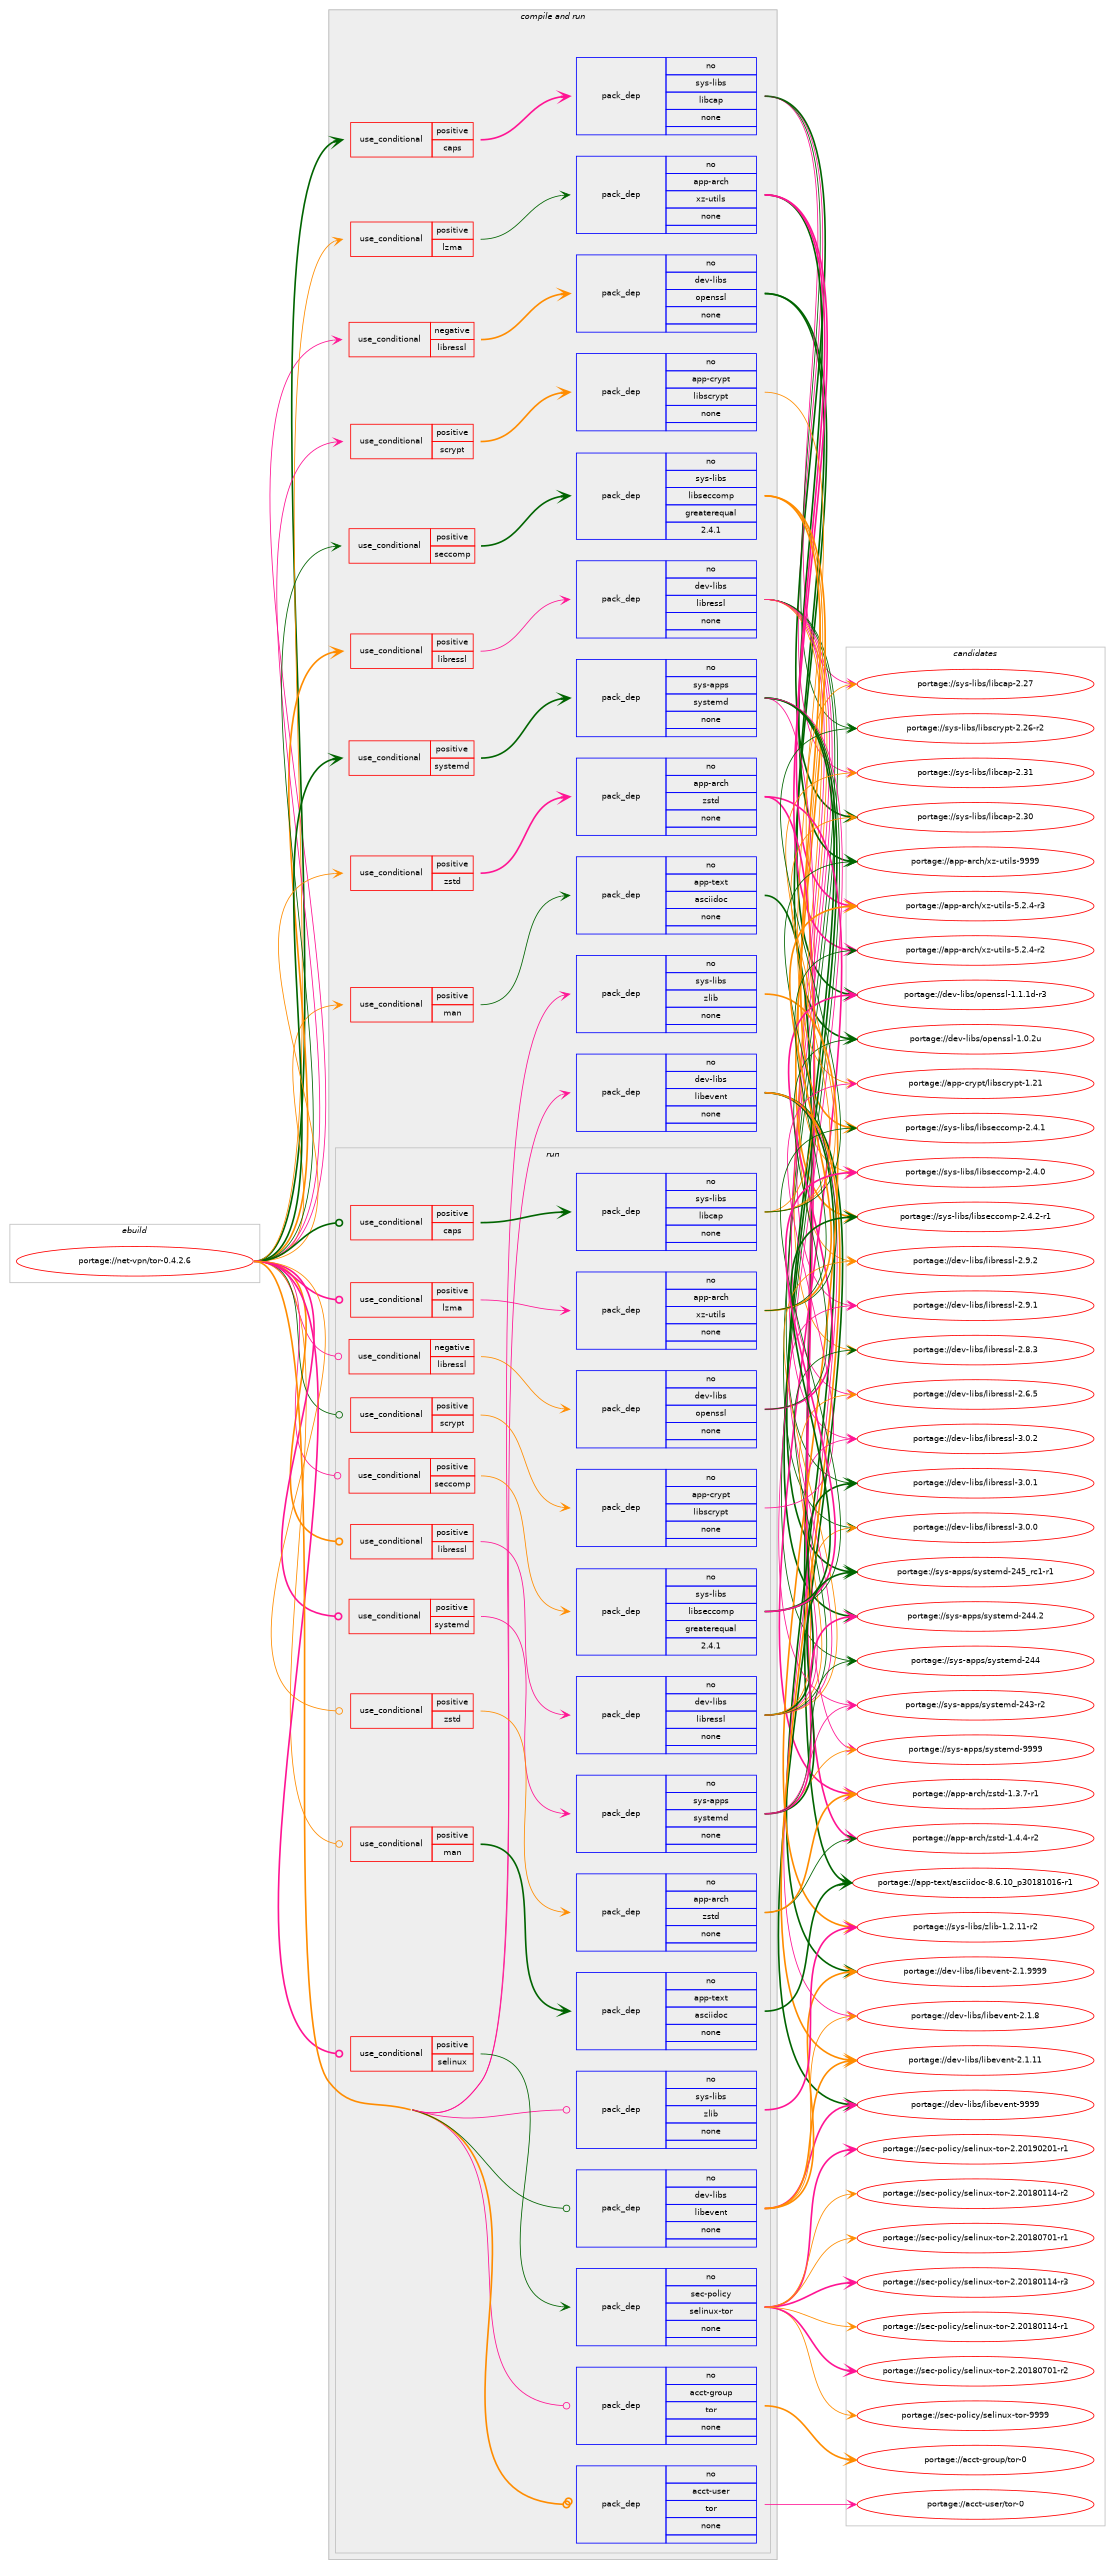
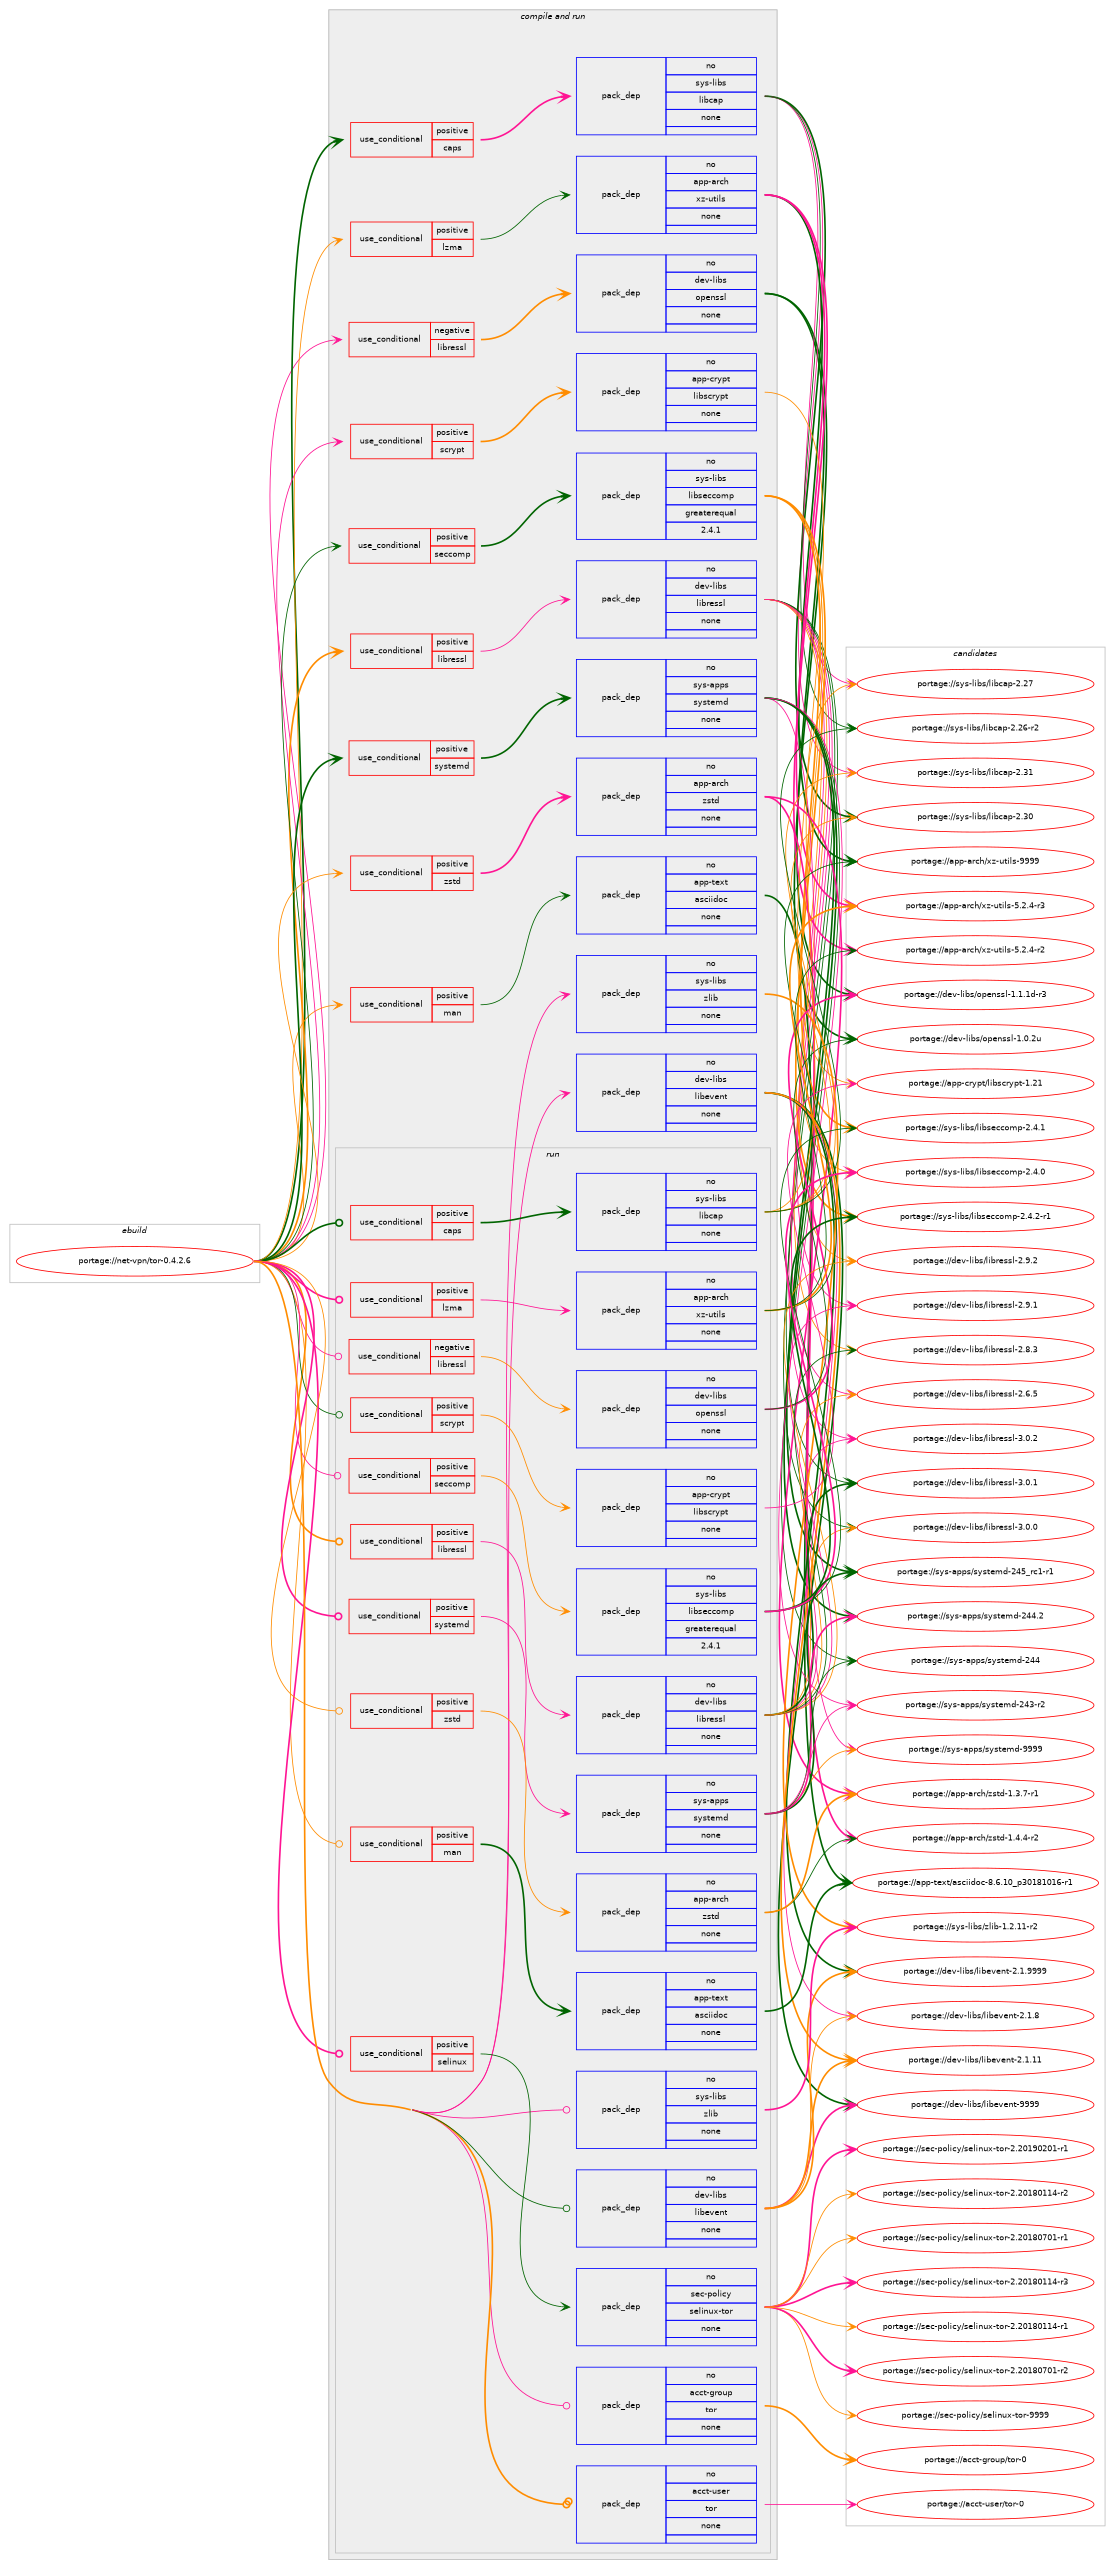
node "portage://sys-libs/libscrypt-2.26-r2": label "portage://sys-libs/libscrypt-2.26-r2" -> "portage://sys-libs/libcap-2.26-r2"
